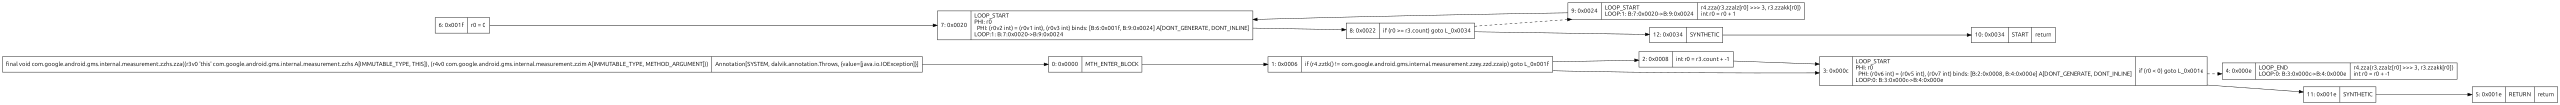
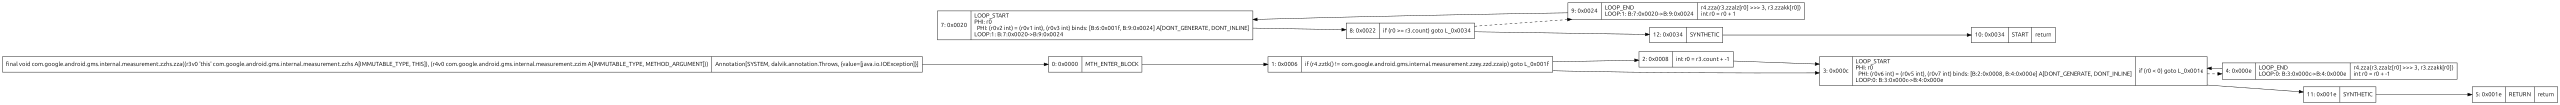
node "9: 0x0024": text "LOOP_START" -> "LOOP_END"
node "6: 0x001f": removed
edge "4: 0x000e" -> "3: 0x000c": added
